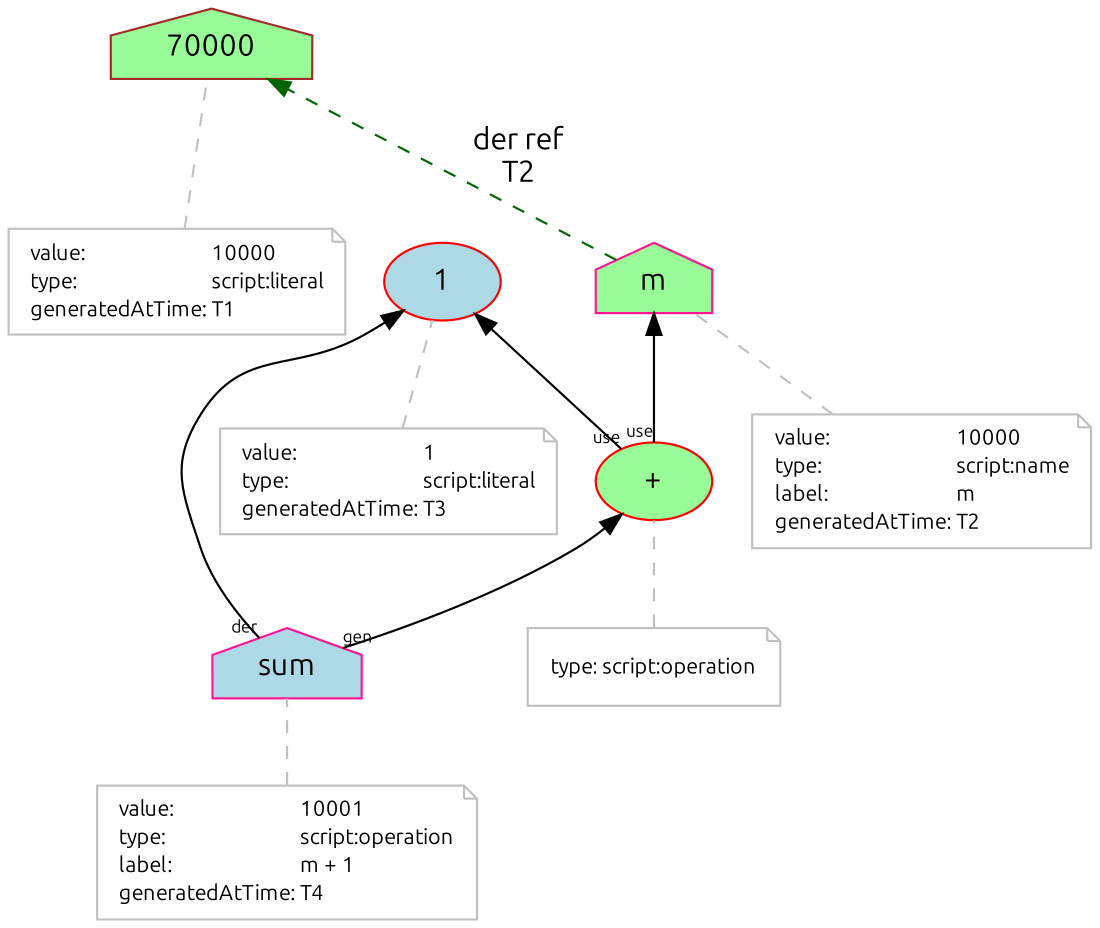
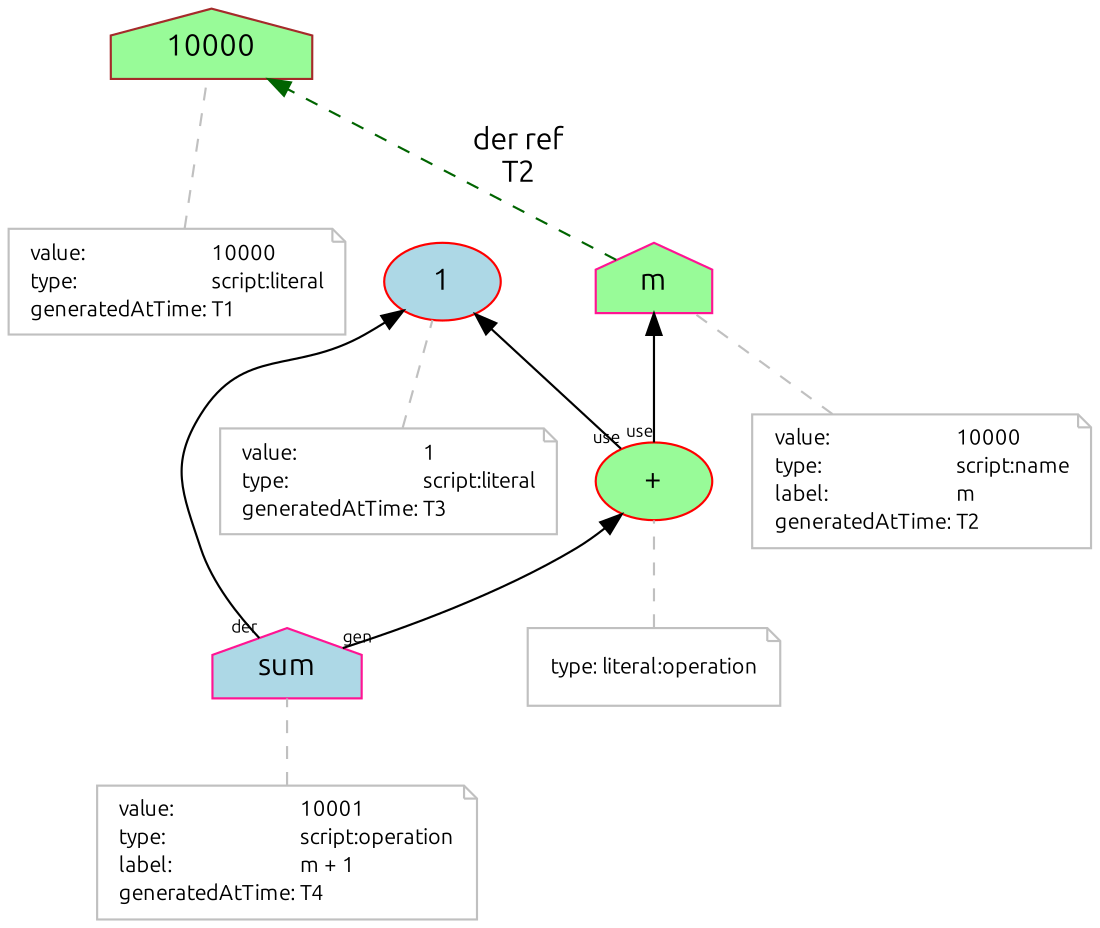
node "70000": label "70000" -> "10000"
node "type:": text "script:operation" -> "literal:operation"
